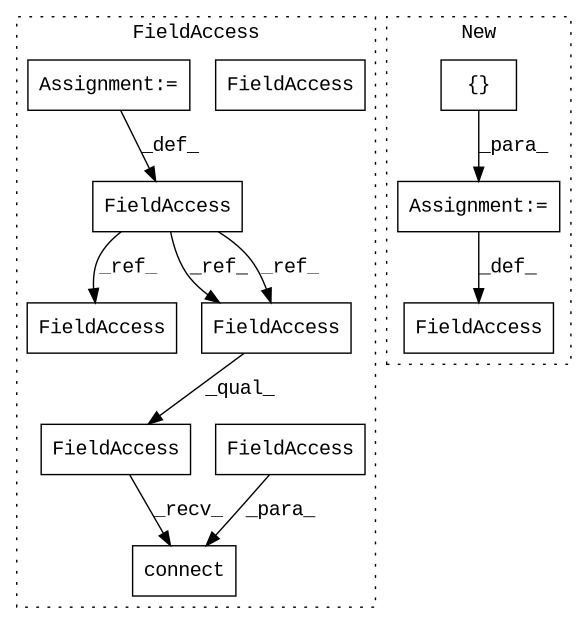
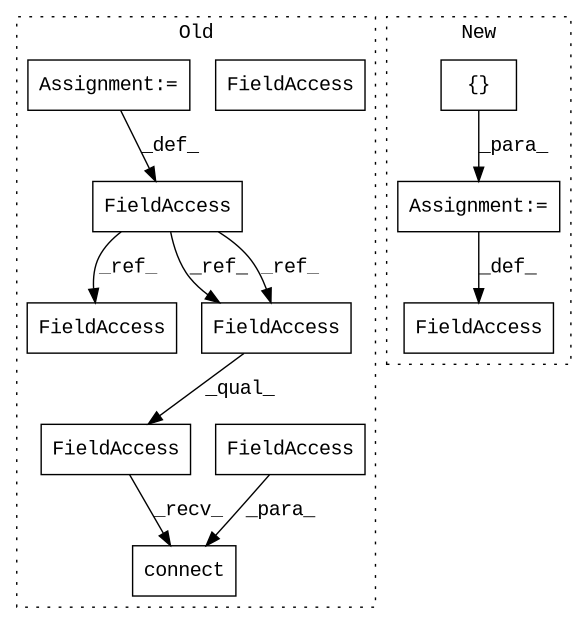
cluster "FieldAccess": label "FieldAccess" -> "Old"
